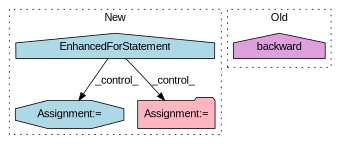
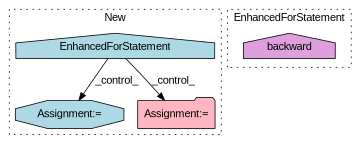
cluster "Old": label "Old" -> "EnhancedForStatement"
